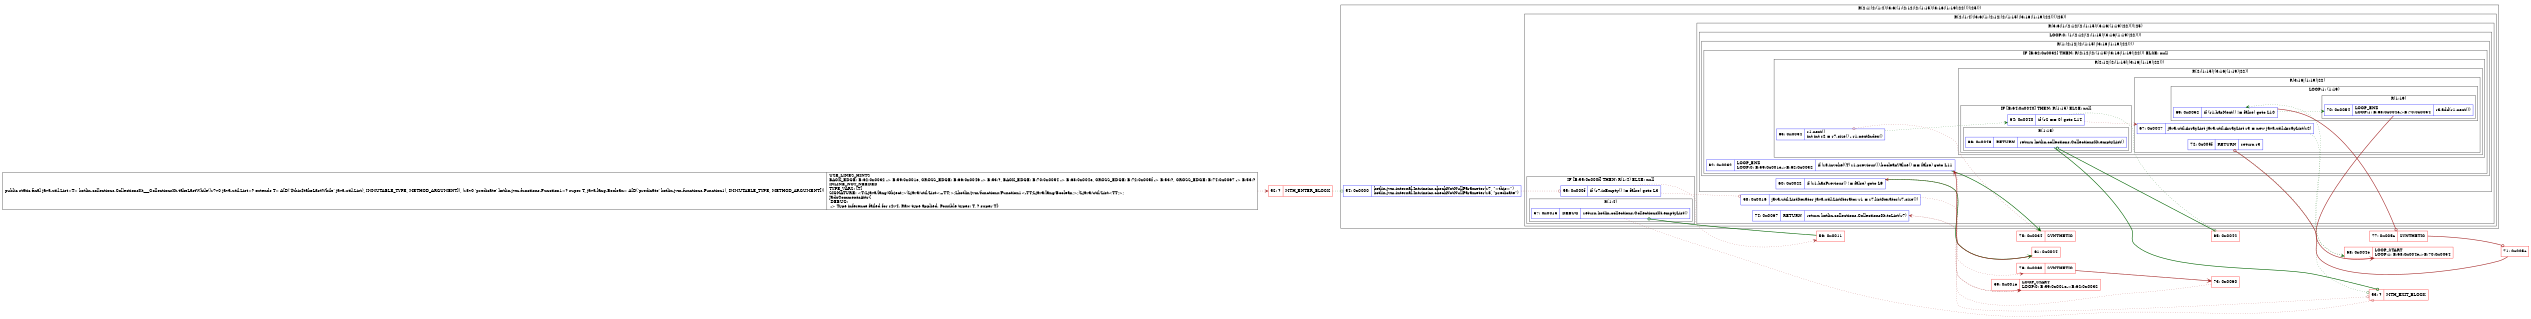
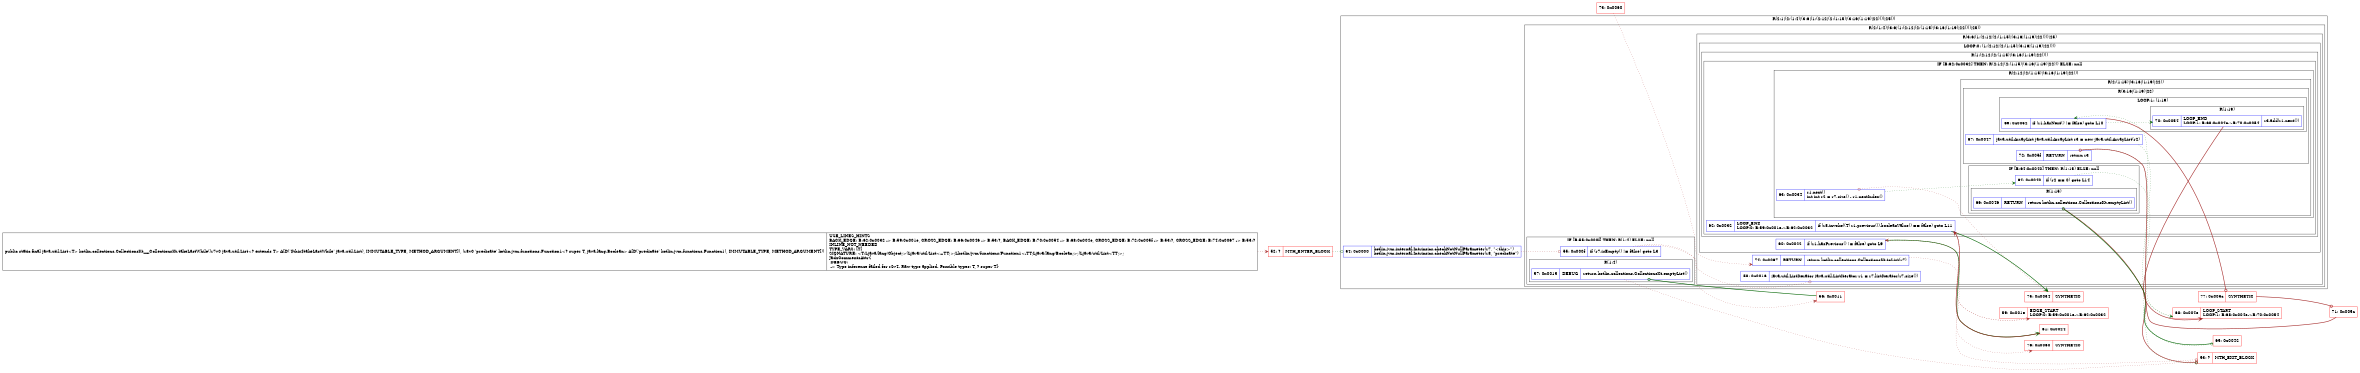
edge "64: 0x0040" -> "67: 0x0047": removed
edge "58: 0x0016" -> "59: 0x001e": removed
edge "66: 0x0046" -> "53: ?": color darkgreen -> brown
edge "76: 0x0060" -> "73: 0x0060": removed
node "59: 0x001e": text "LOOP_START" -> "EDGE_START"
